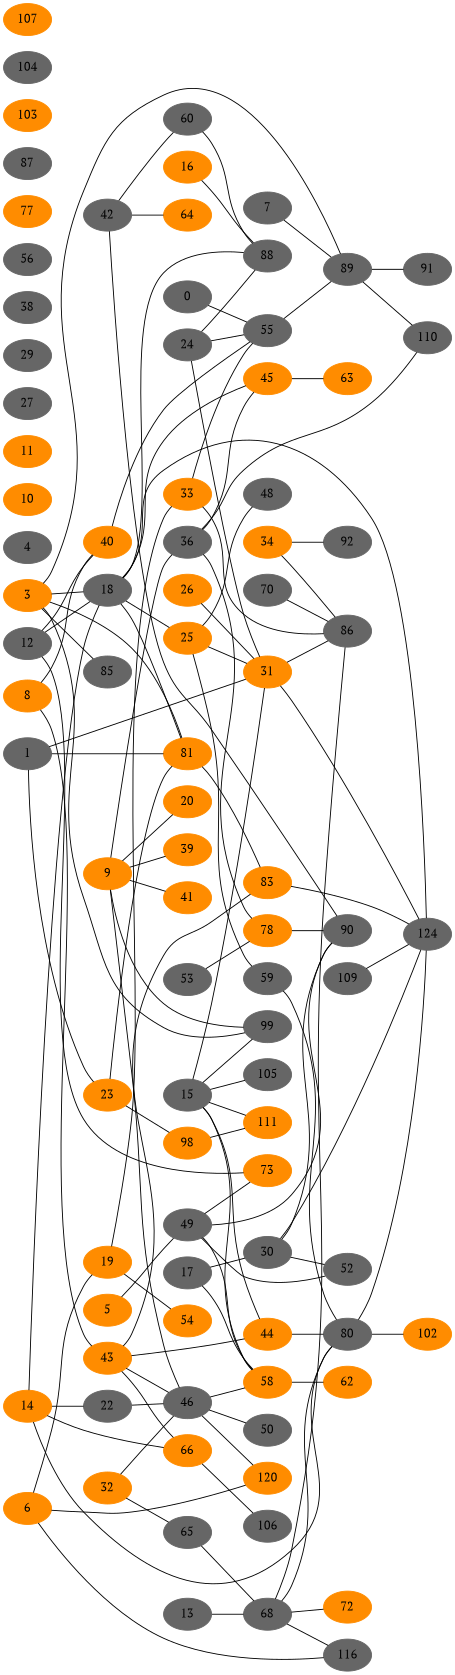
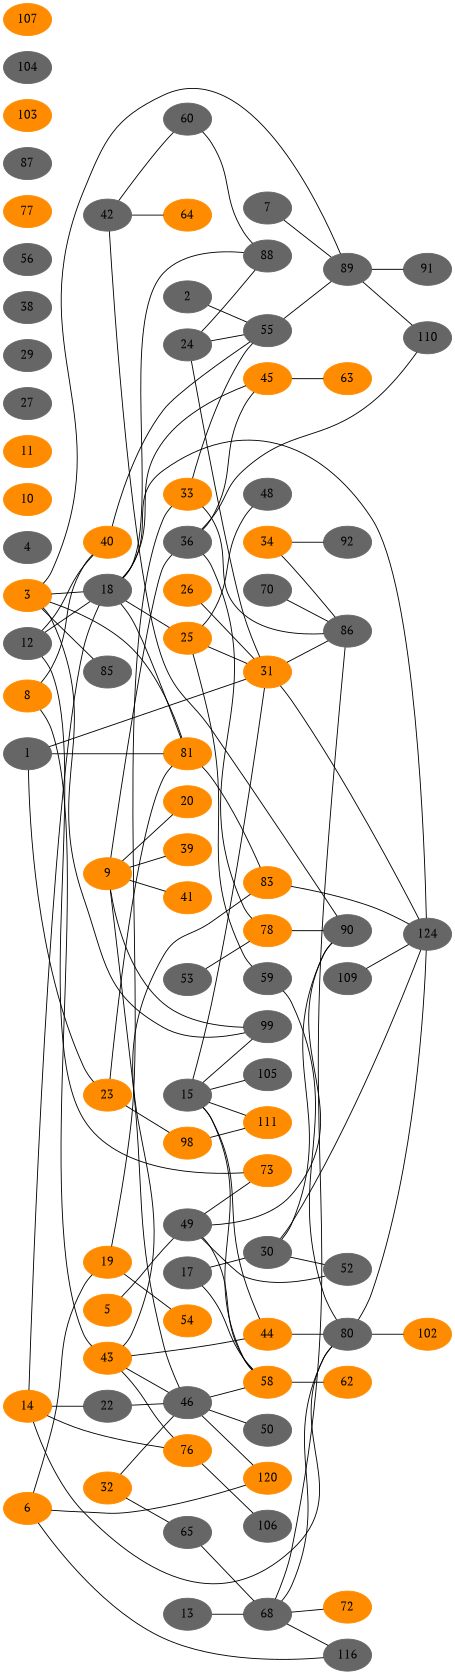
node "16": removed
node "0": label "0" -> "2"
node "66": label "66" -> "76"
